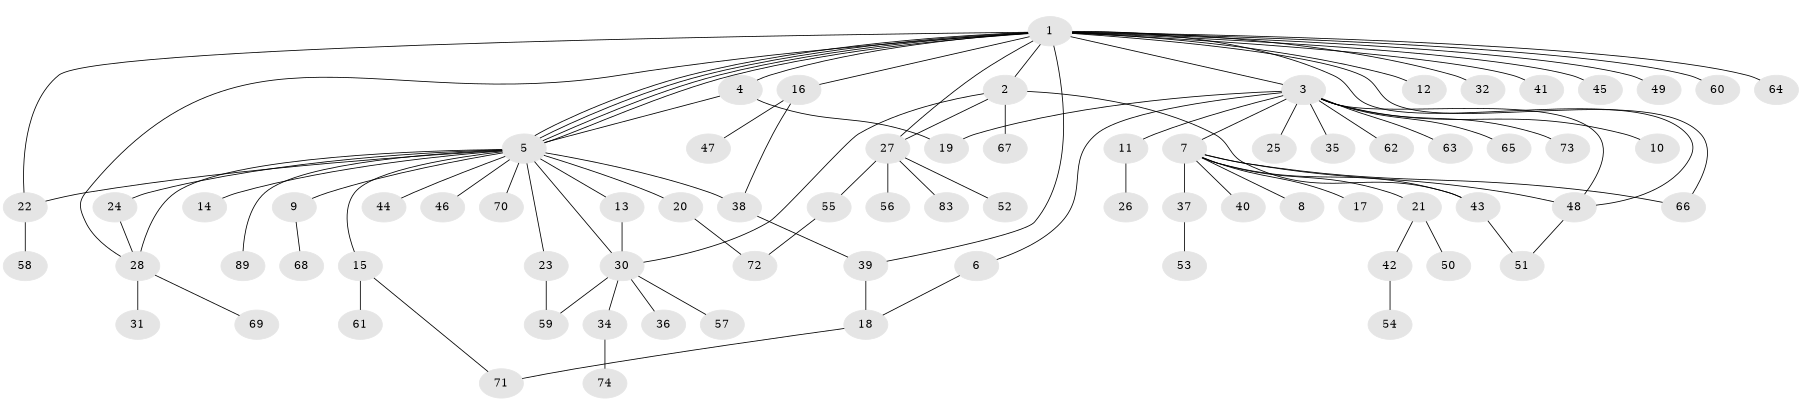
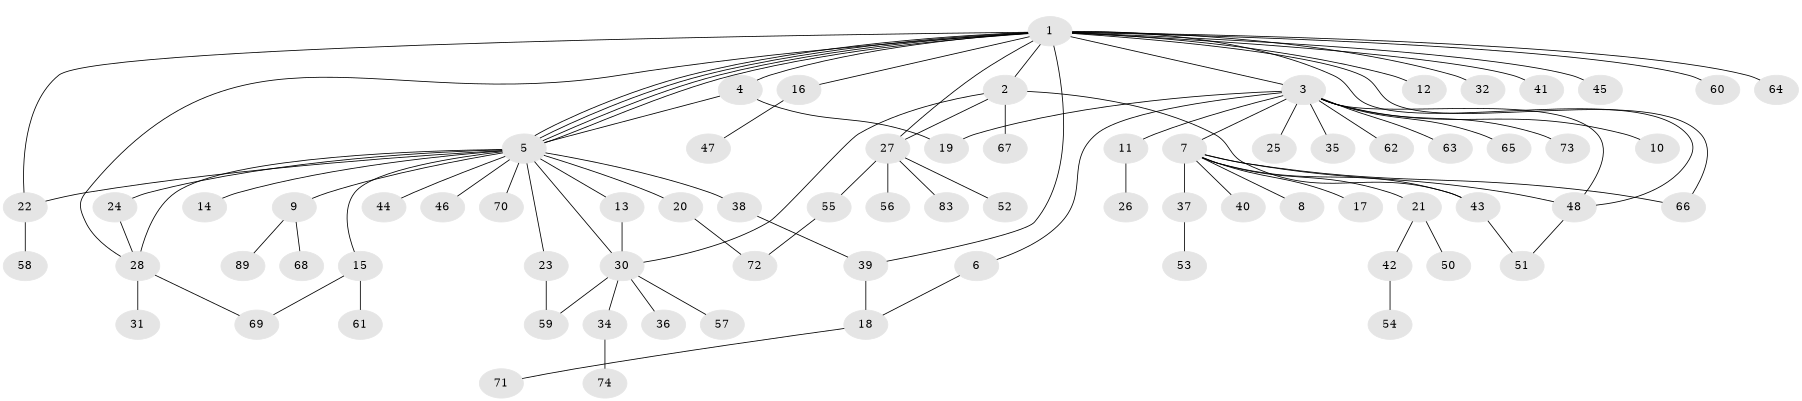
node "49": removed
edge "16" -- "38": removed
edge "5" -- "89": now "9" -- "89"
edge "15" -- "71": now "15" -- "69"
